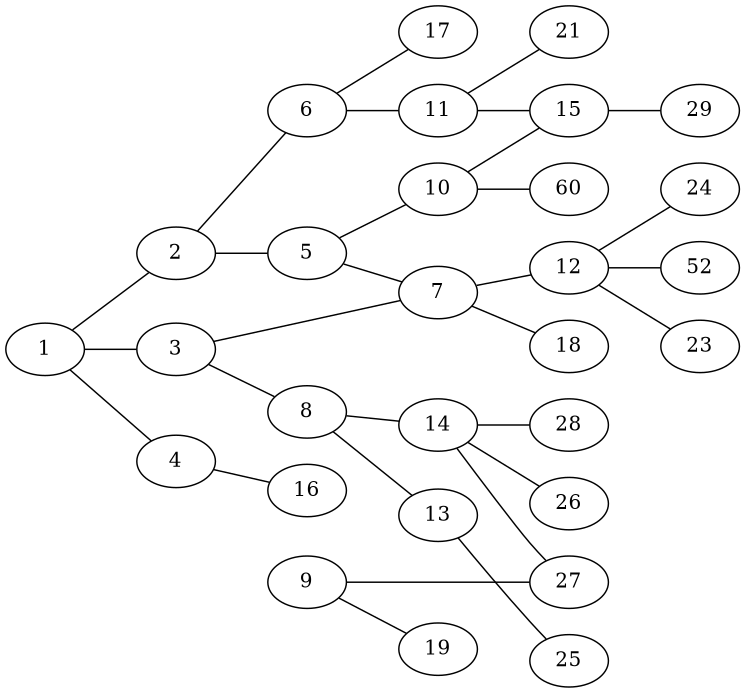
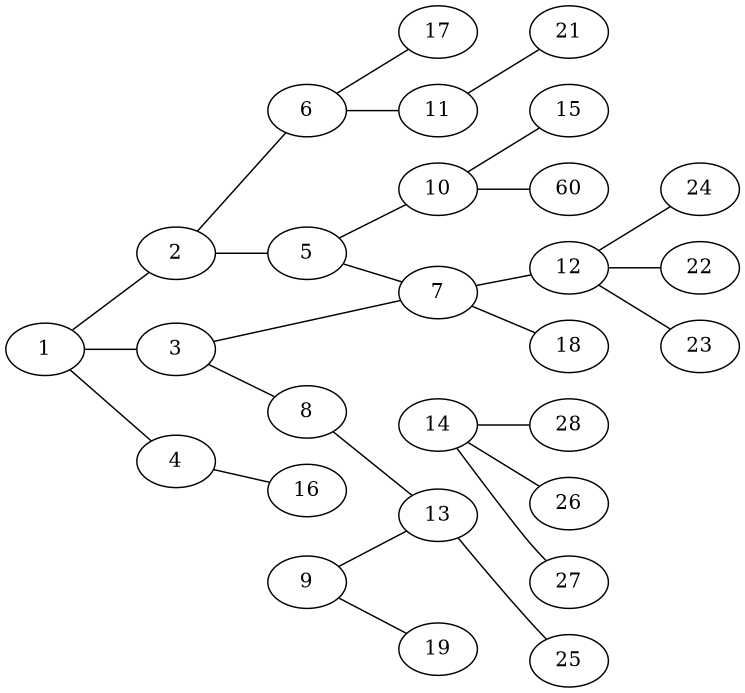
edge "11" -- "15": removed
node "29": removed
node "52": label "52" -> "22"
edge "8" -- "14": removed
edge "9" -- "27": now "9" -- "13"
